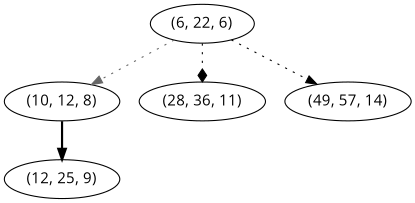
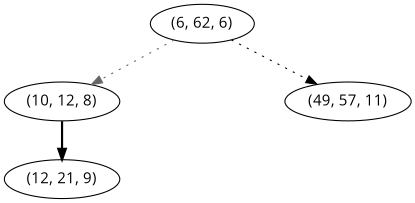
node "(6, 22, 6)": label "(6, 22, 6)" -> "(6, 62, 6)"
node "(28, 36, 11)": removed
node "(49, 57, 14)": label "(49, 57, 14)" -> "(49, 57, 11)"
node "(12, 25, 9)": label "(12, 25, 9)" -> "(12, 21, 9)"
